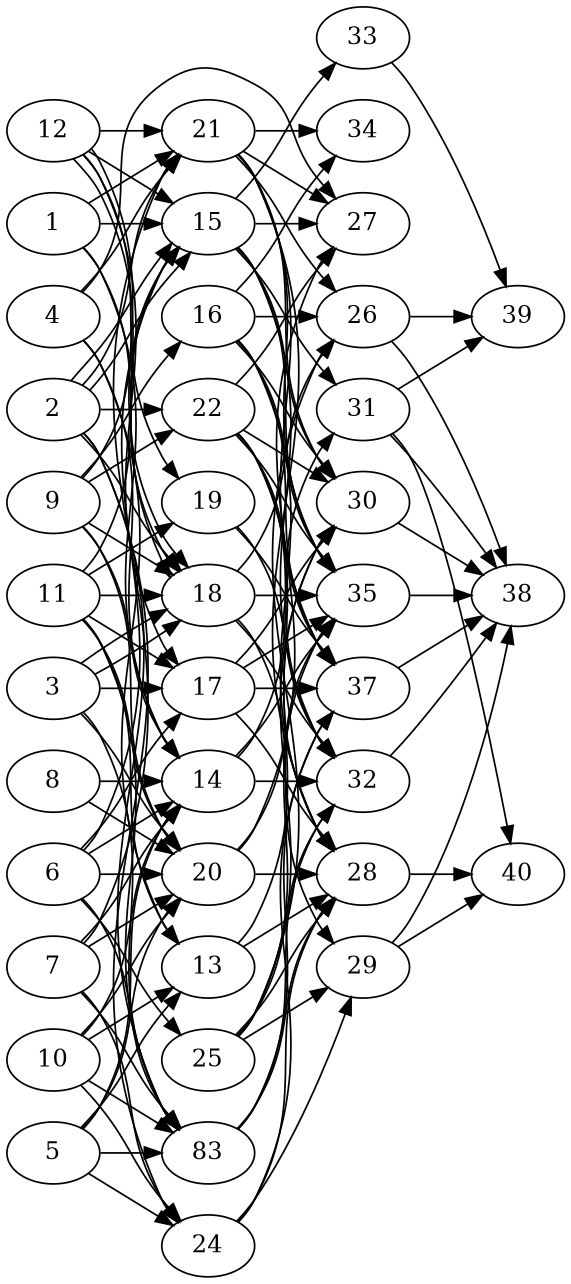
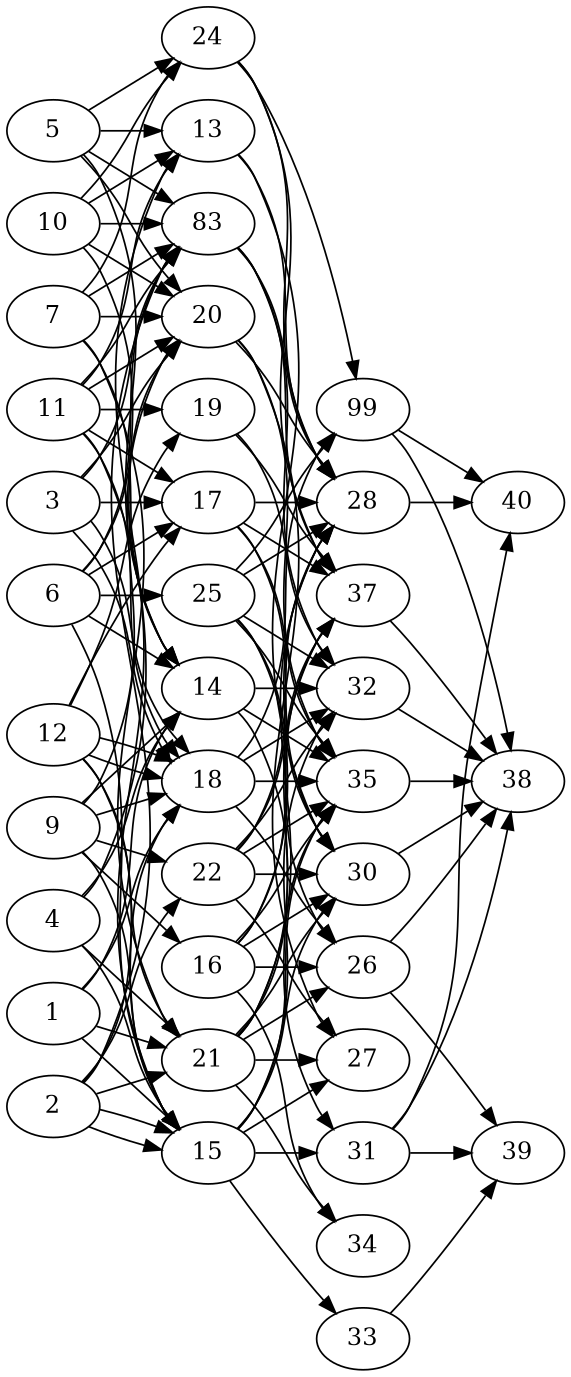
edge "4" -> "27": now "4" -> "15"
node "8": removed
edge "2" -> "24": removed
node "29": label "29" -> "99"
